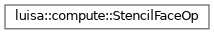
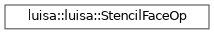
node "luisa::compute::StencilFaceOp": label "luisa::compute::StencilFaceOp" -> "luisa::luisa::StencilFaceOp"
